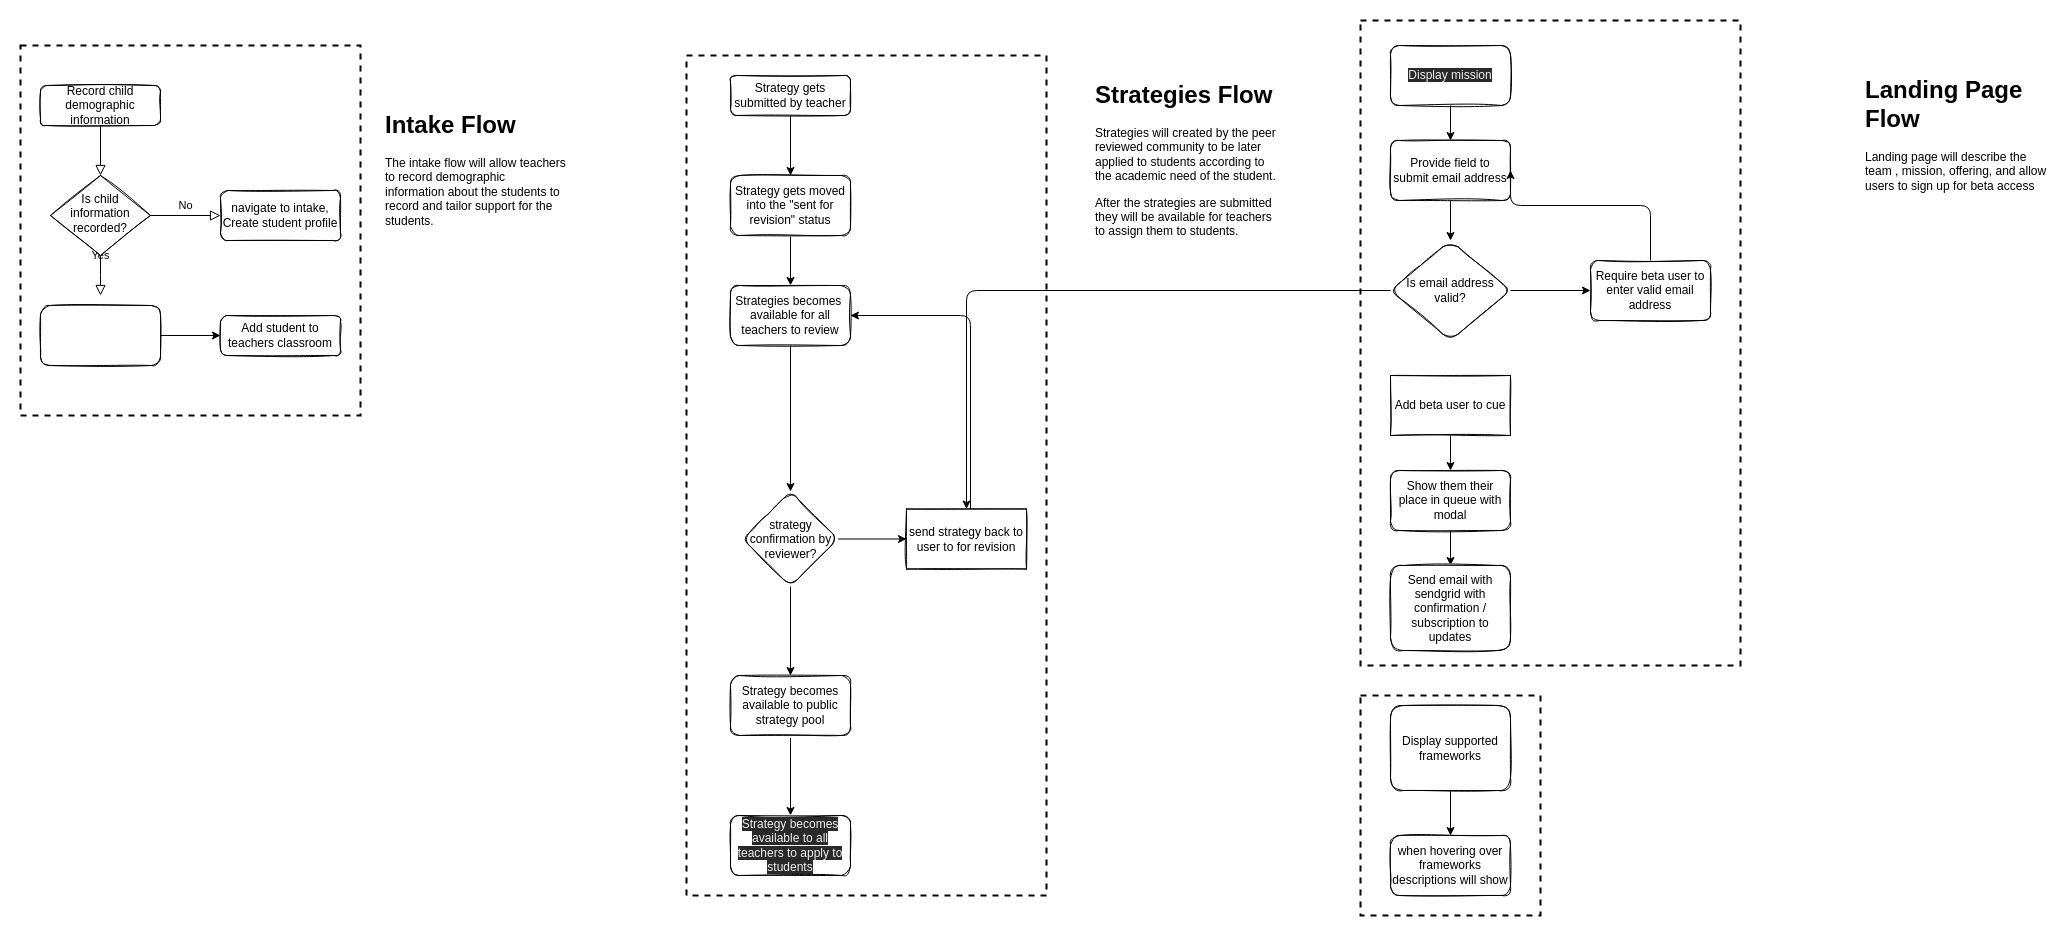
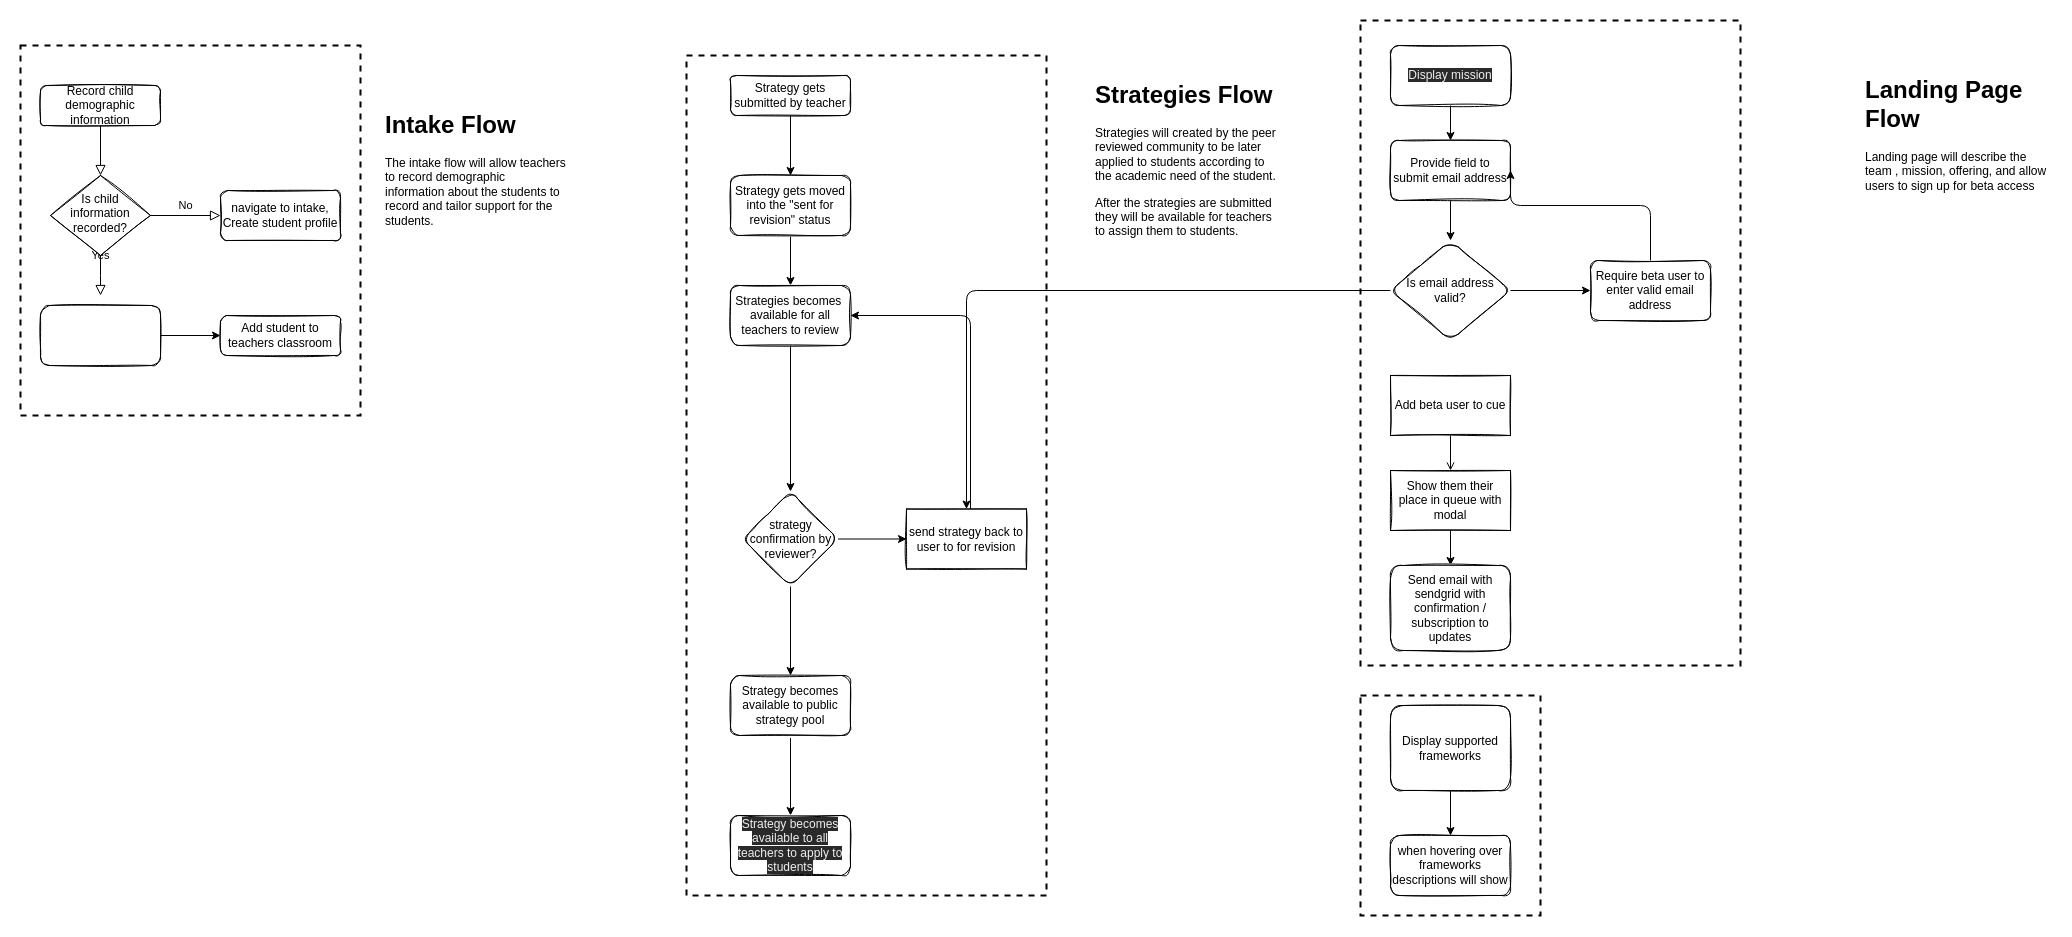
edge "Add beta user to cue" -> "Show them their place in queue with modal": arrowhead classic -> open
node "Show them their place in queue with modal": shape rounded rectangle -> rectangle
